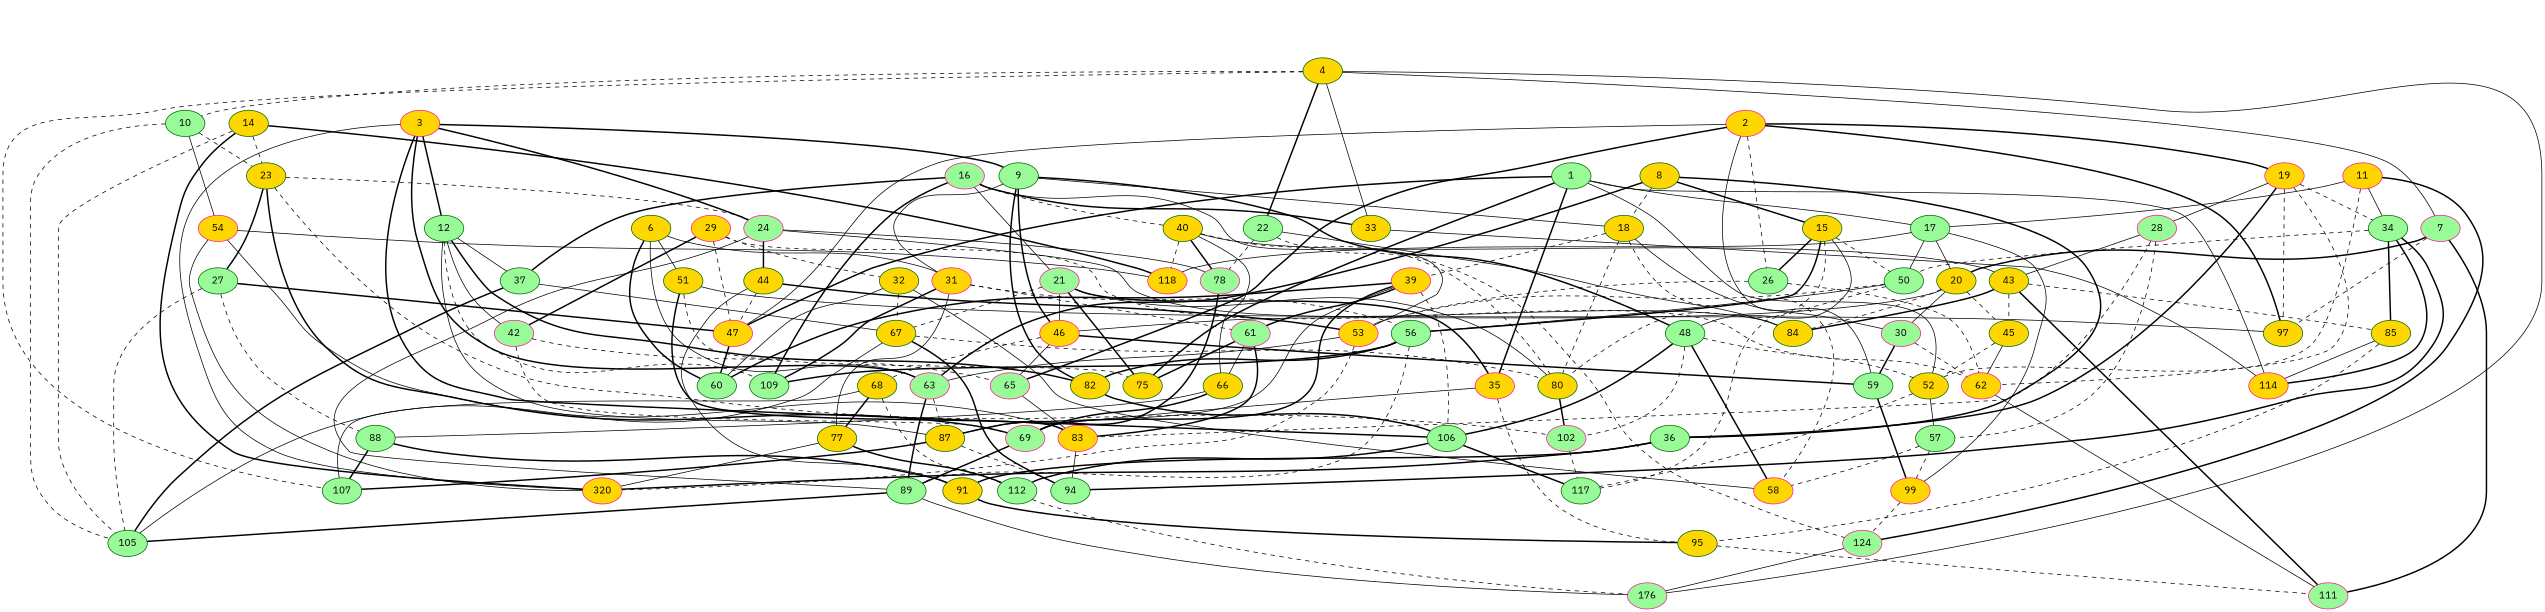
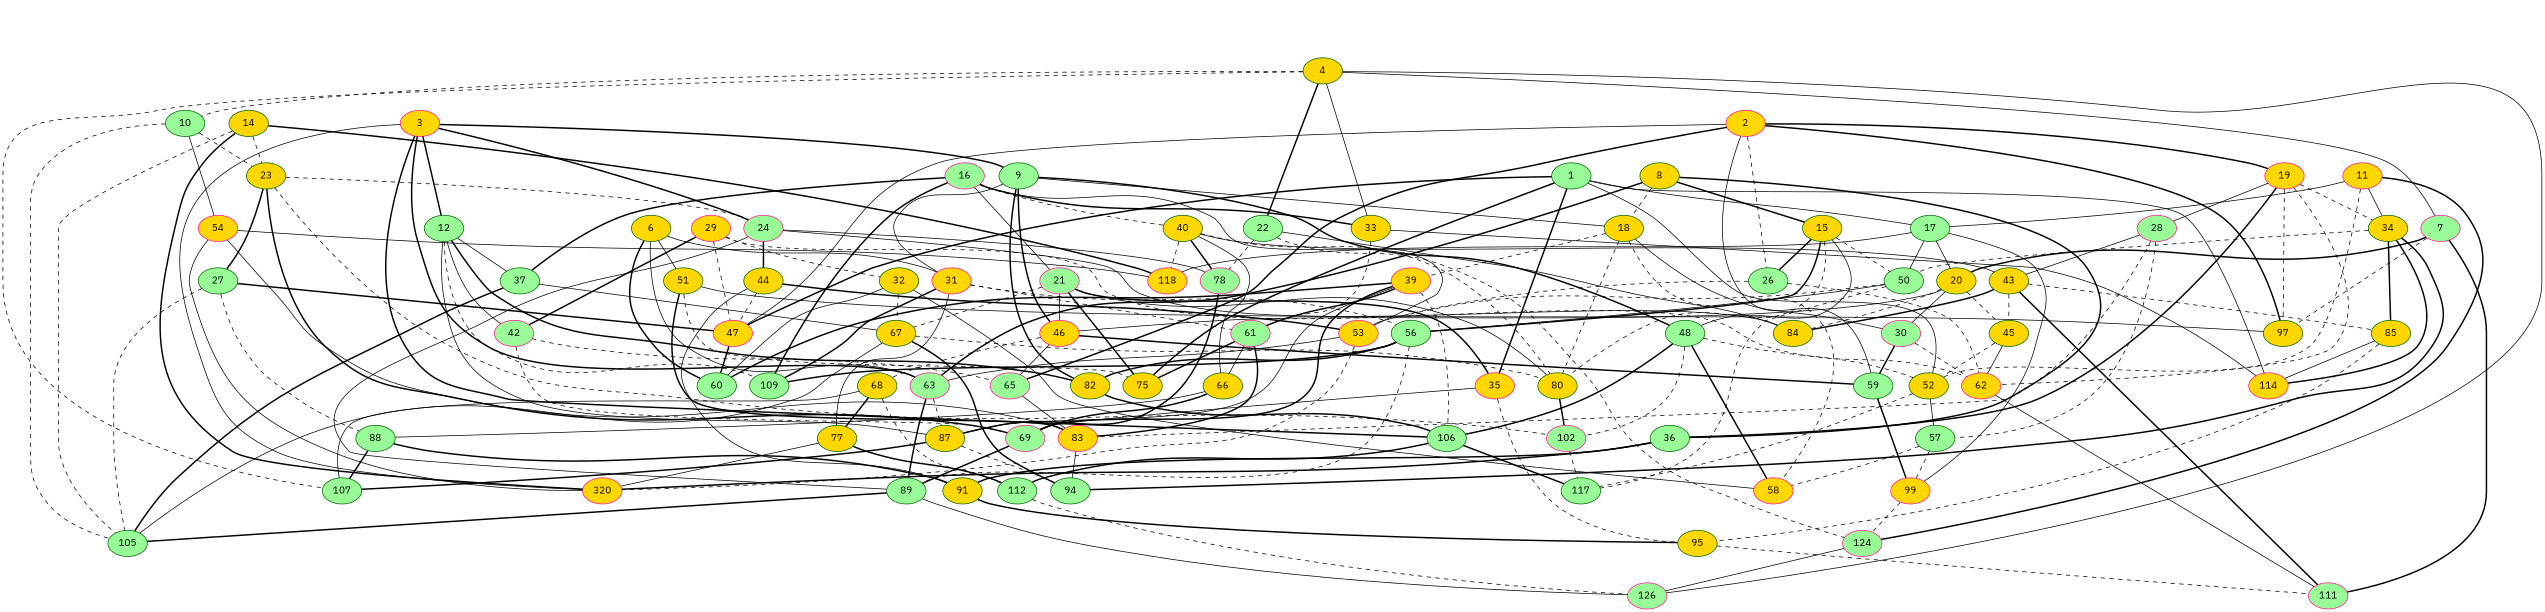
node "34": fillcolor palegreen -> gold
edge "33" -- "61": added
node "176": label "176" -> "126"
